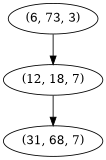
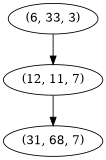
node "(6, 73, 3)": label "(6, 73, 3)" -> "(6, 33, 3)"
node "(12, 18, 7)": label "(12, 18, 7)" -> "(12, 11, 7)"
